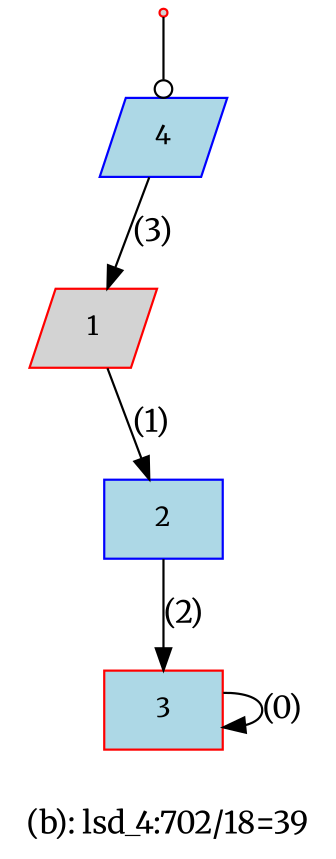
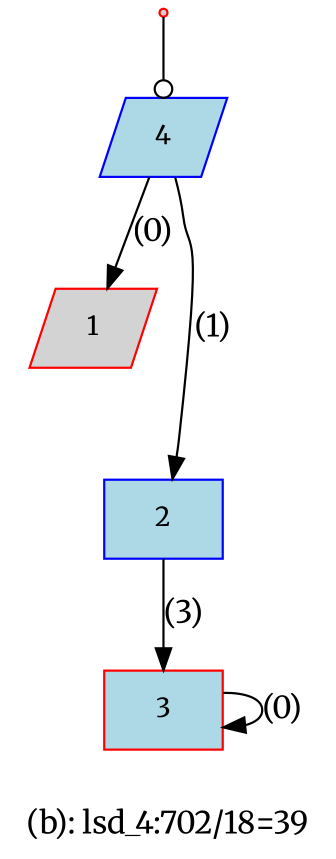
edge "4" -> "1": label "(3)" -> "(0)"
edge "1" -> "2": now "4" -> "2"
edge "2" -> "3": label "(2)" -> "(3)"
